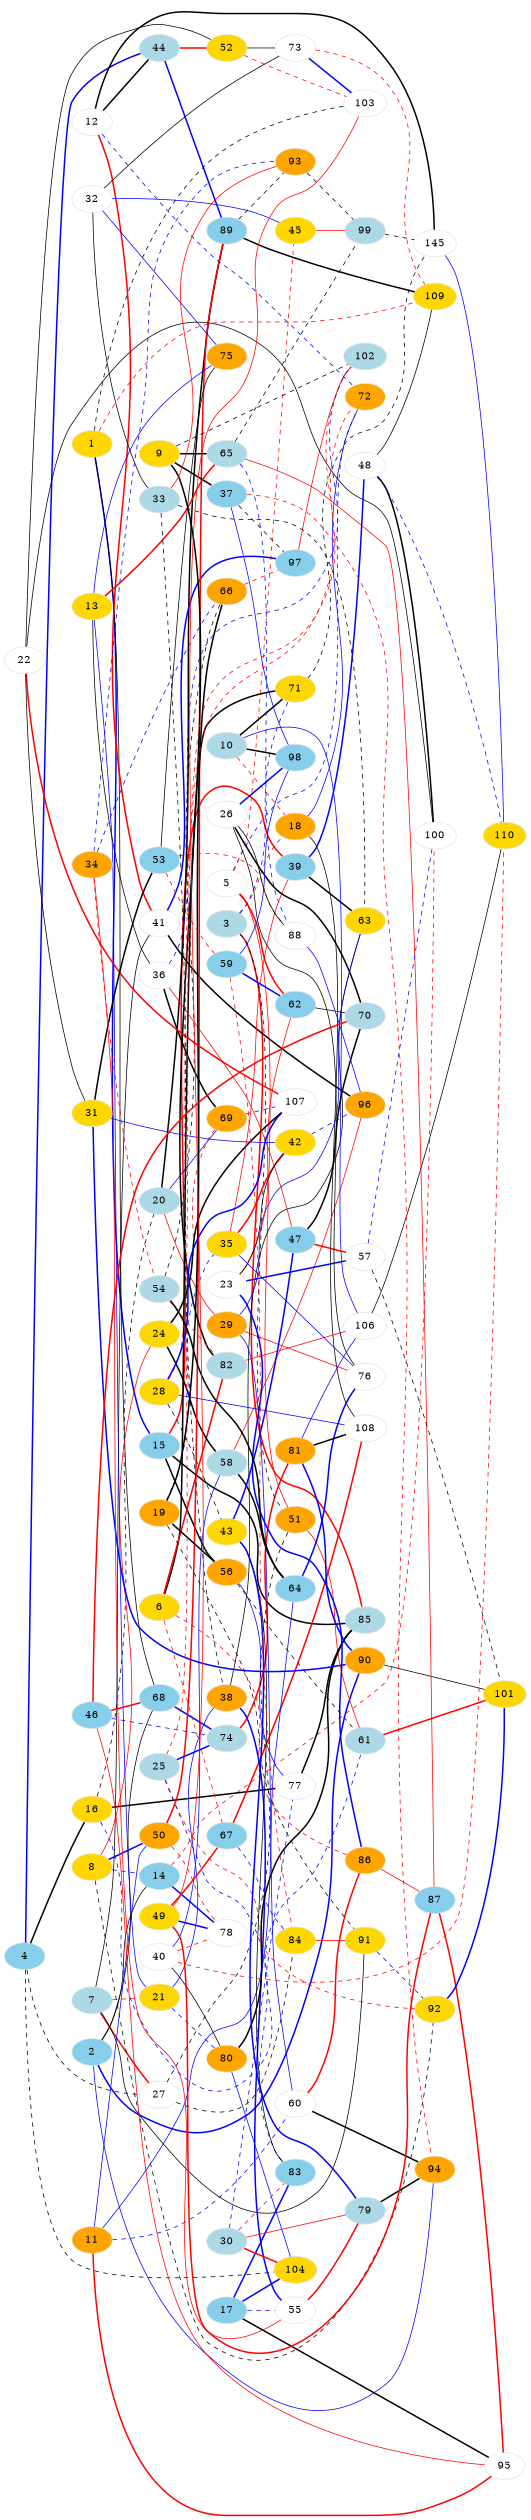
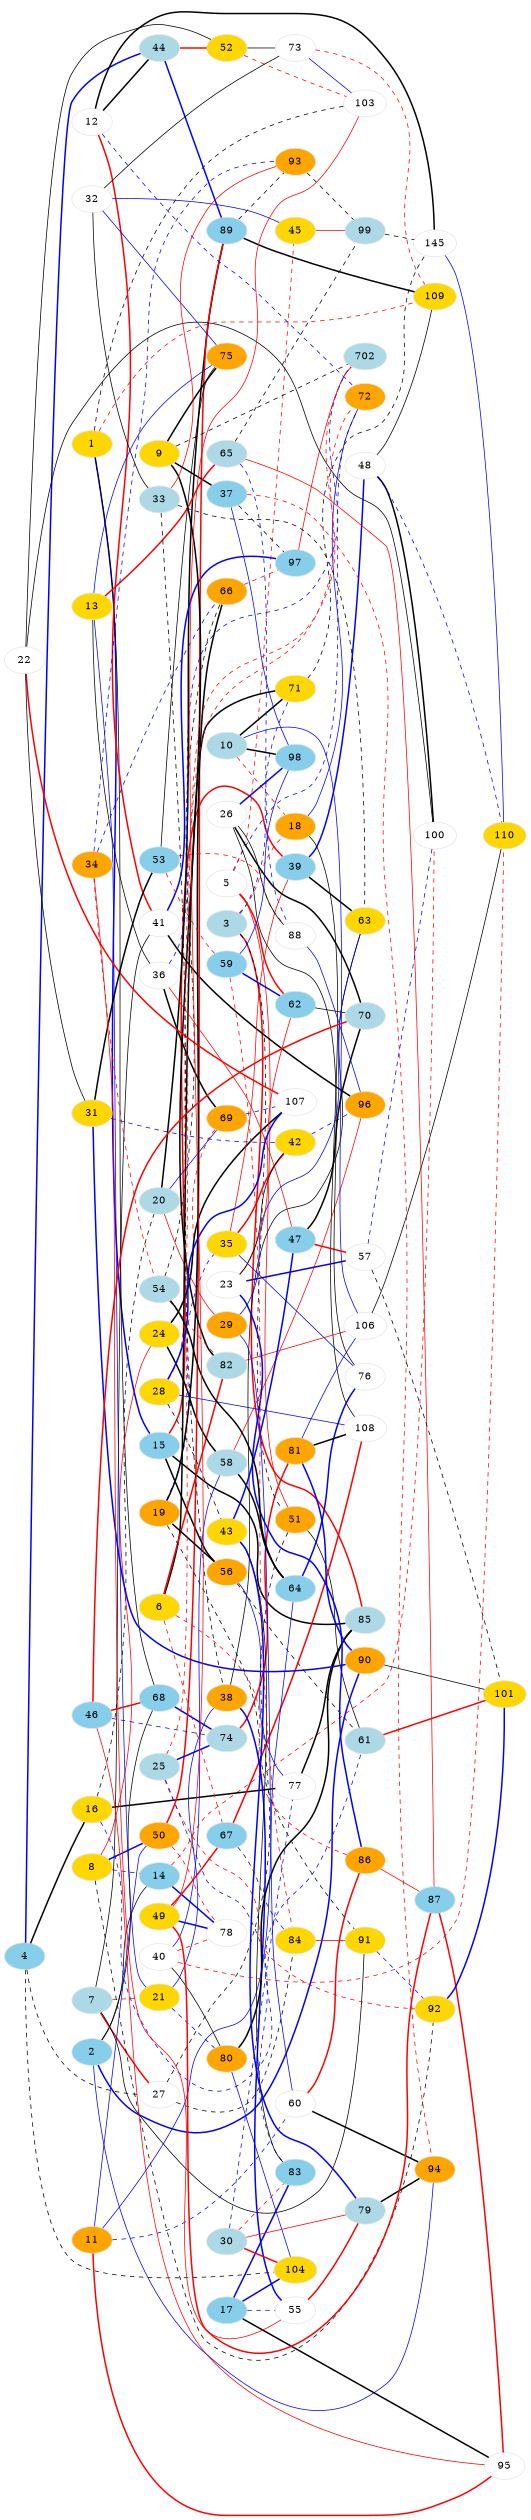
edge "73" -- "103": style bold -> solid
node "102": label "102" -> "702"
edge "9" -- "65": now "9" -- "75"
edge "31" -- "42": style solid -> dashed
edge "29" -- "76": removed
edge "51" -- "61": color red -> black
